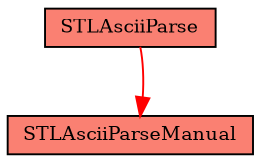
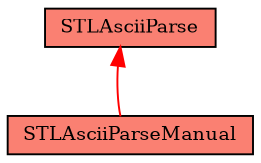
edge "STLAsciiParse" -> "STLAsciiParseManual": reversed
